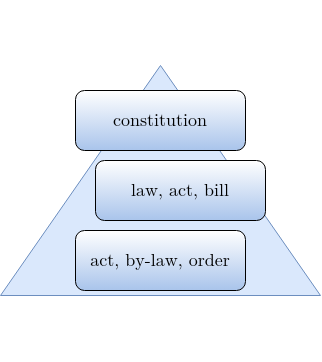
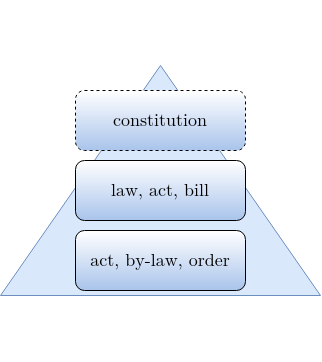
node "constitution": style solid -> dashed
node "law, act, bill": moved (181, 191) -> (161, 191)
